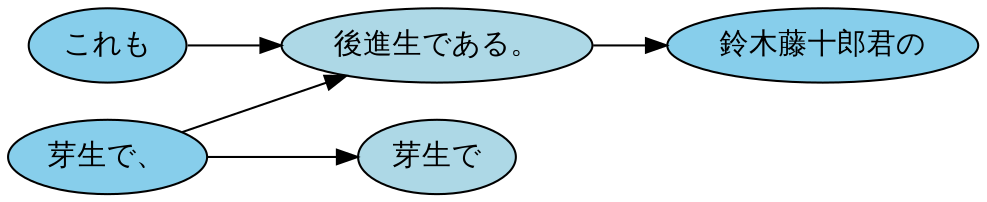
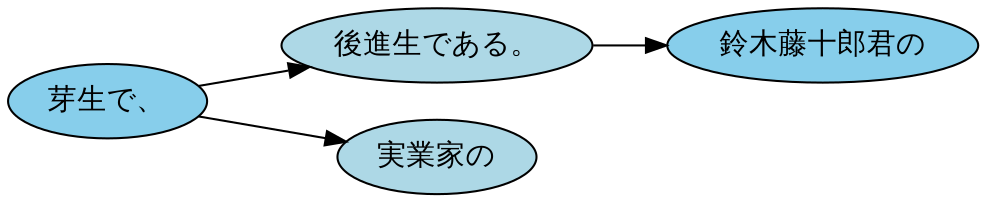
node "これも": removed
node "芽生で": label "芽生で" -> "実業家の"
